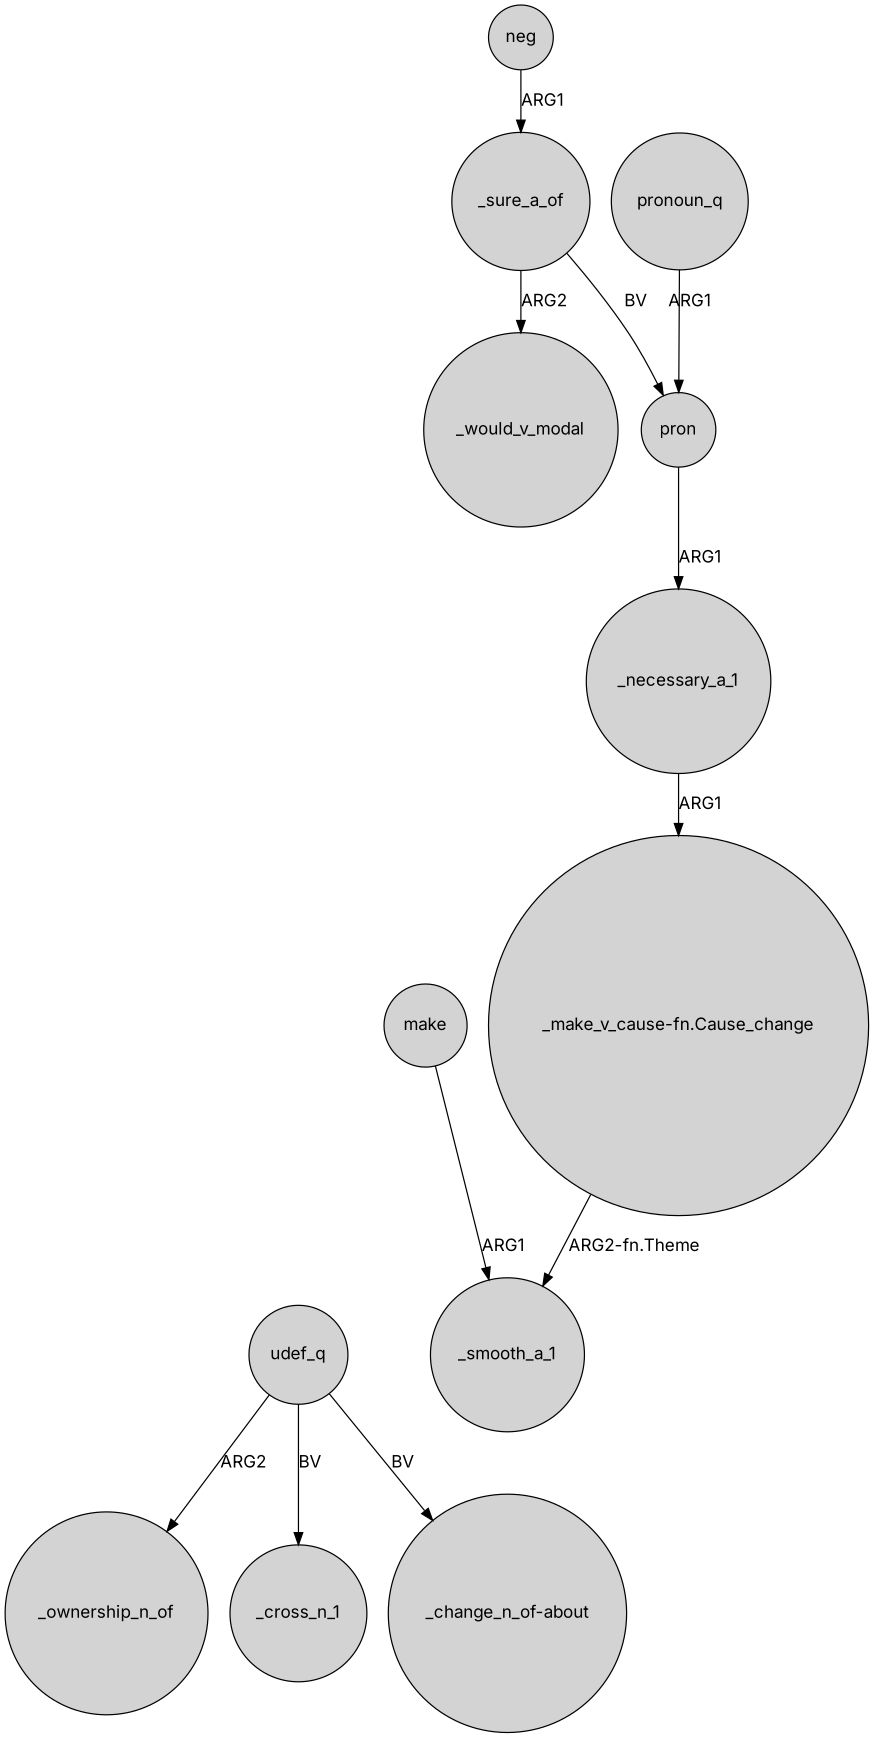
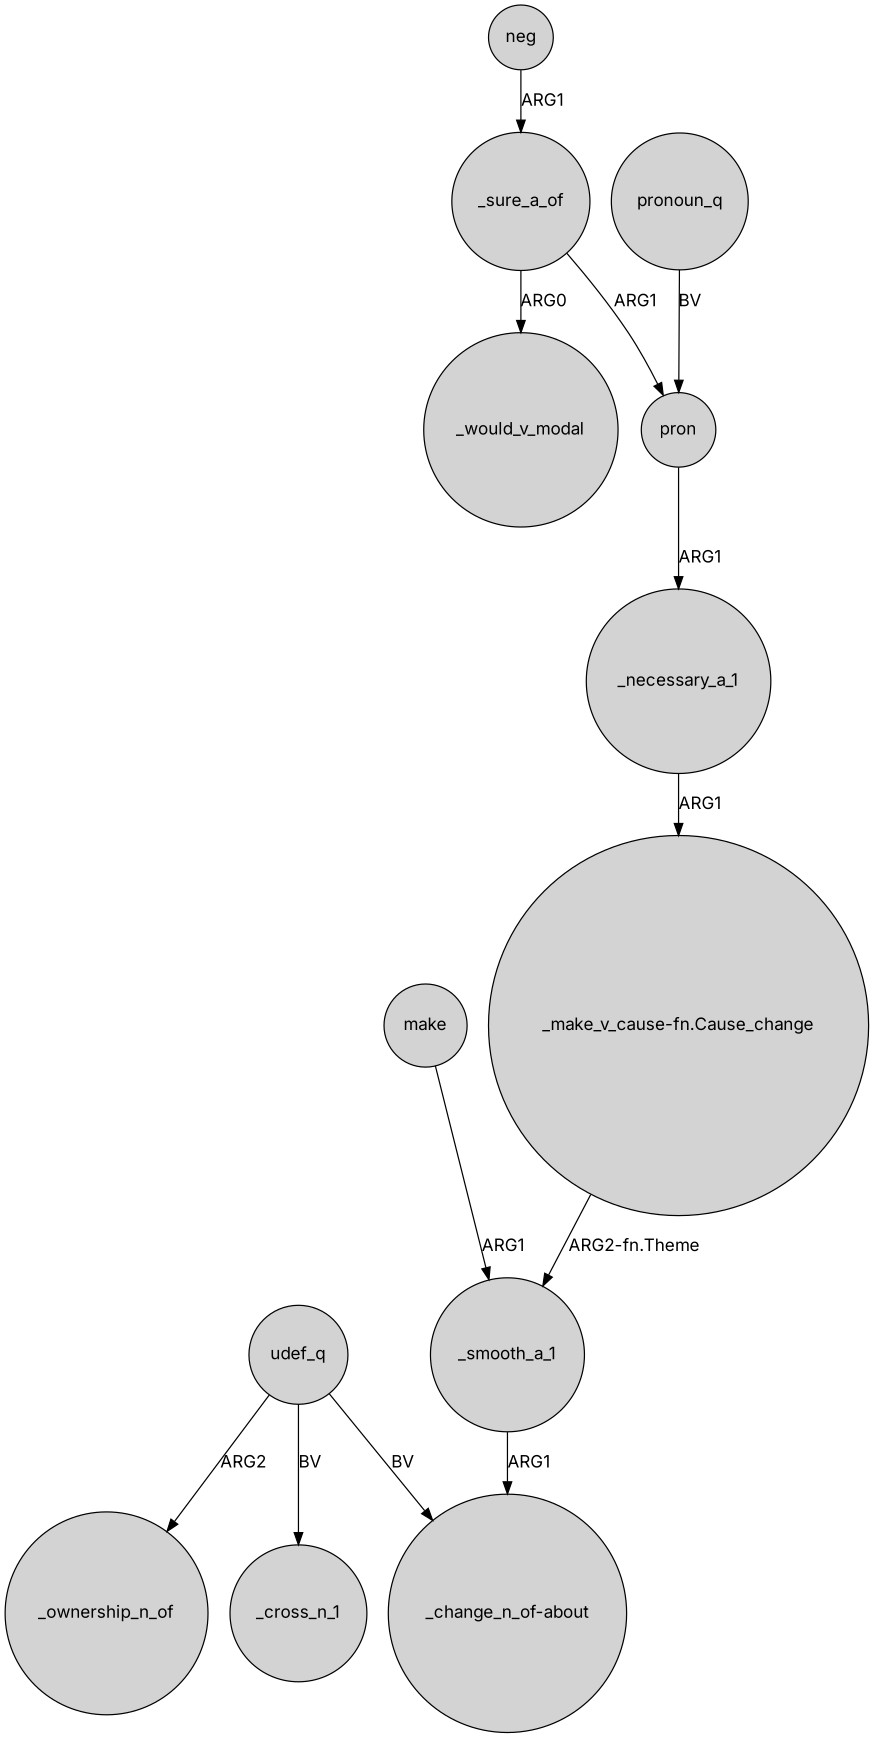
edge "_sure_a_of" -> "_would_v_modal": label "ARG2" -> "ARG0"
edge "_sure_a_of" -> "pron": label "BV" -> "ARG1"
edge "pronoun_q" -> "pron": label "ARG1" -> "BV"
edge "_smooth_a_1" -> "_change_n_of-about": added, label "ARG1"
